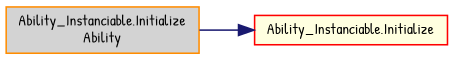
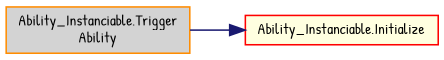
node "Ability_Instanciable.Initialize Ability": label "Ability_Instanciable.Initialize Ability" -> "Ability_Instanciable.Trigger Ability"
